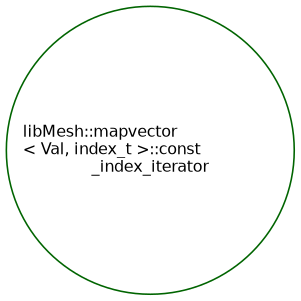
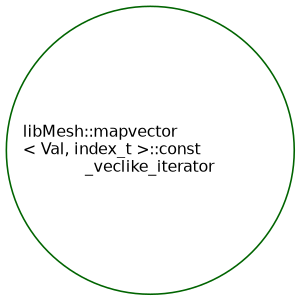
node "libMesh::mapvector < Val, index_t >::const _index_iterator": label "libMesh::mapvector < Val, index_t >::const _index_iterator" -> "libMesh::mapvector < Val, index_t >::const _veclike_iterator"
